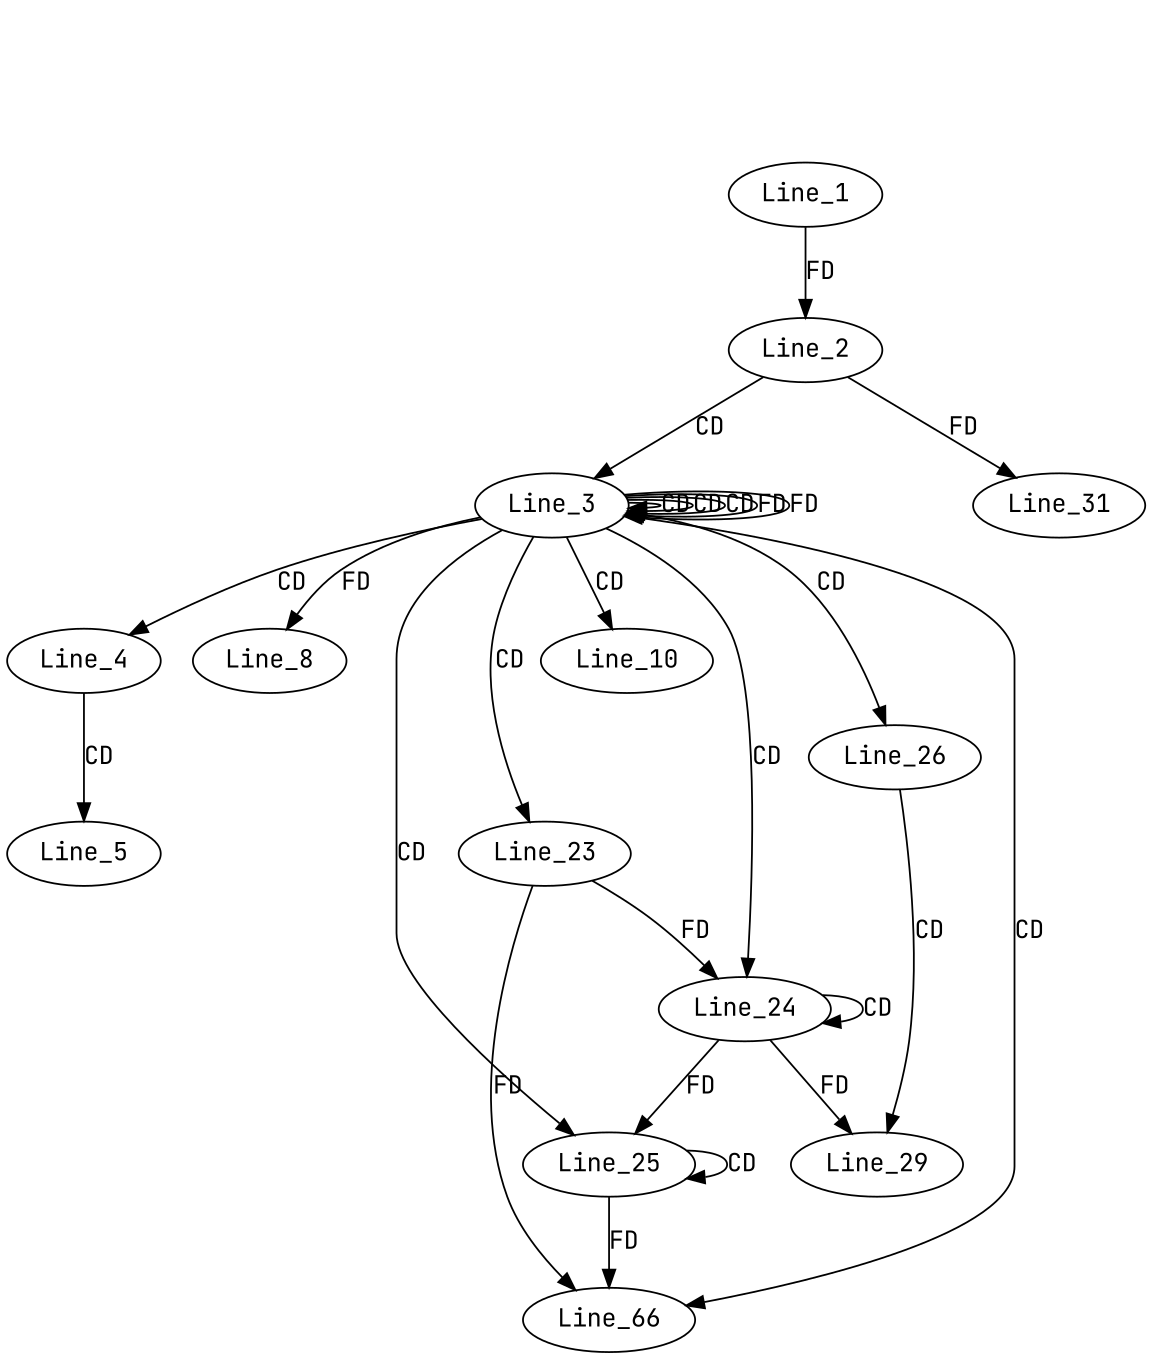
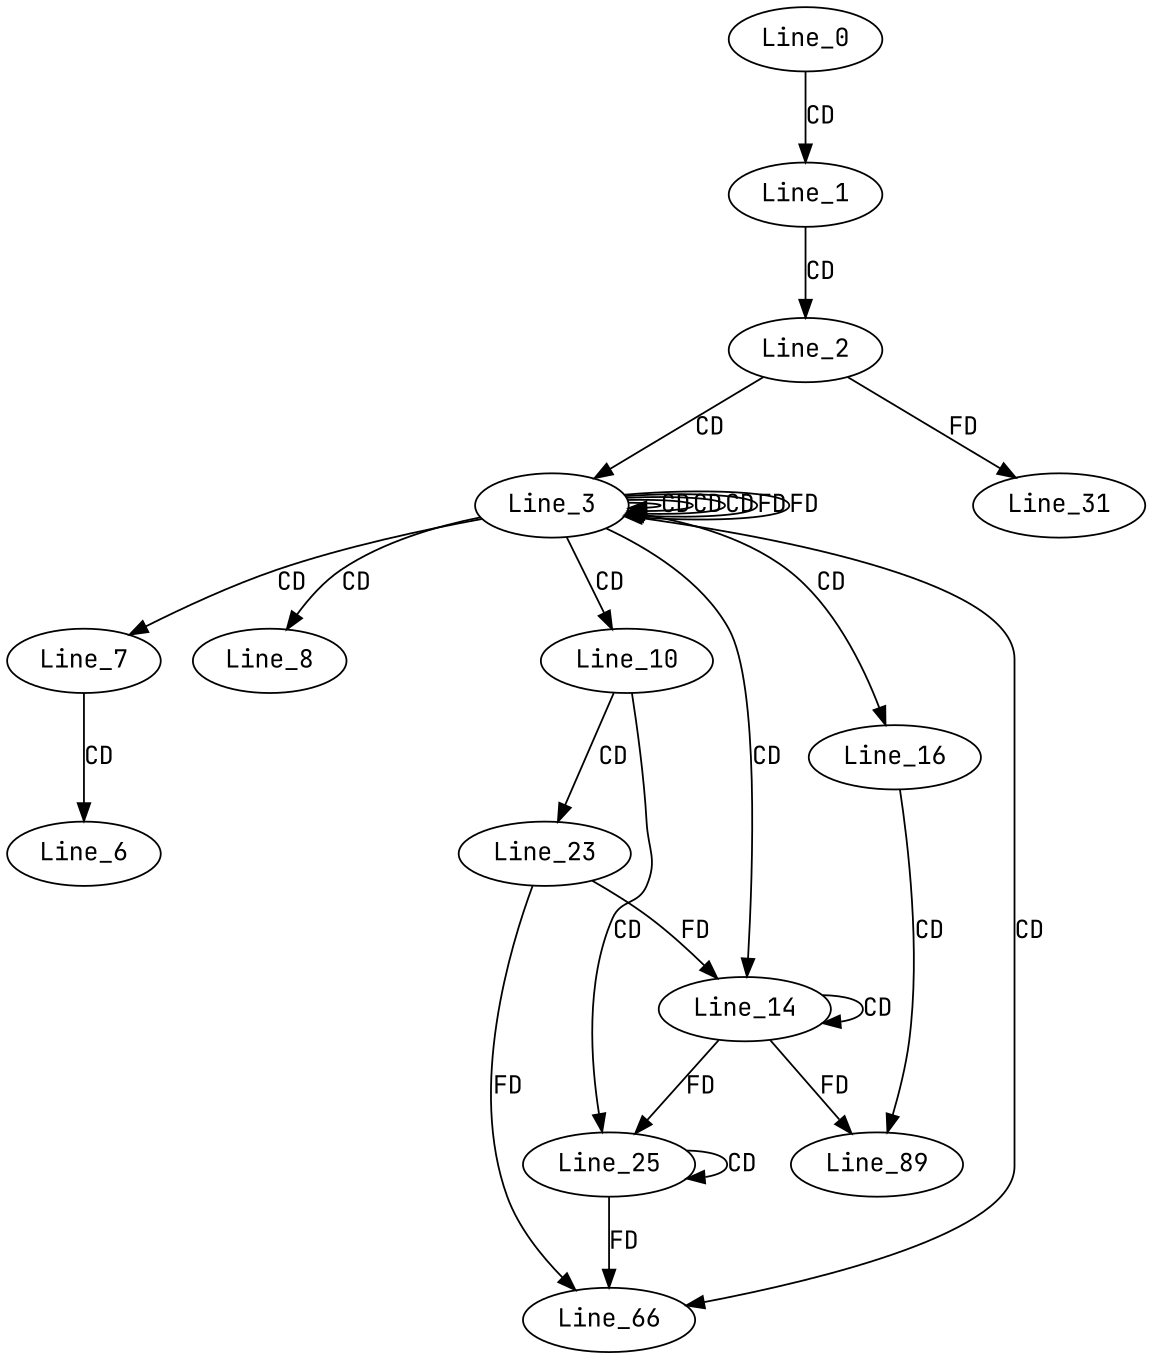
node "Line_0": added
edge "Line_1" -> "Line_2": label "FD" -> "CD"
edge "Line_3" -> "Line_8": label "FD" -> "CD"
node "Line_4": label "Line_4" -> "Line_7"
edge "Line_3" -> "Line_23": now "Line_10" -> "Line_23"
node "Line_26": label "Line_26" -> "Line_16"
edge "Line_3" -> "Line_25": now "Line_10" -> "Line_25"
node "Line_5": label "Line_5" -> "Line_6"
node "Line_24": label "Line_24" -> "Line_14"
node "Line_29": label "Line_29" -> "Line_89"
